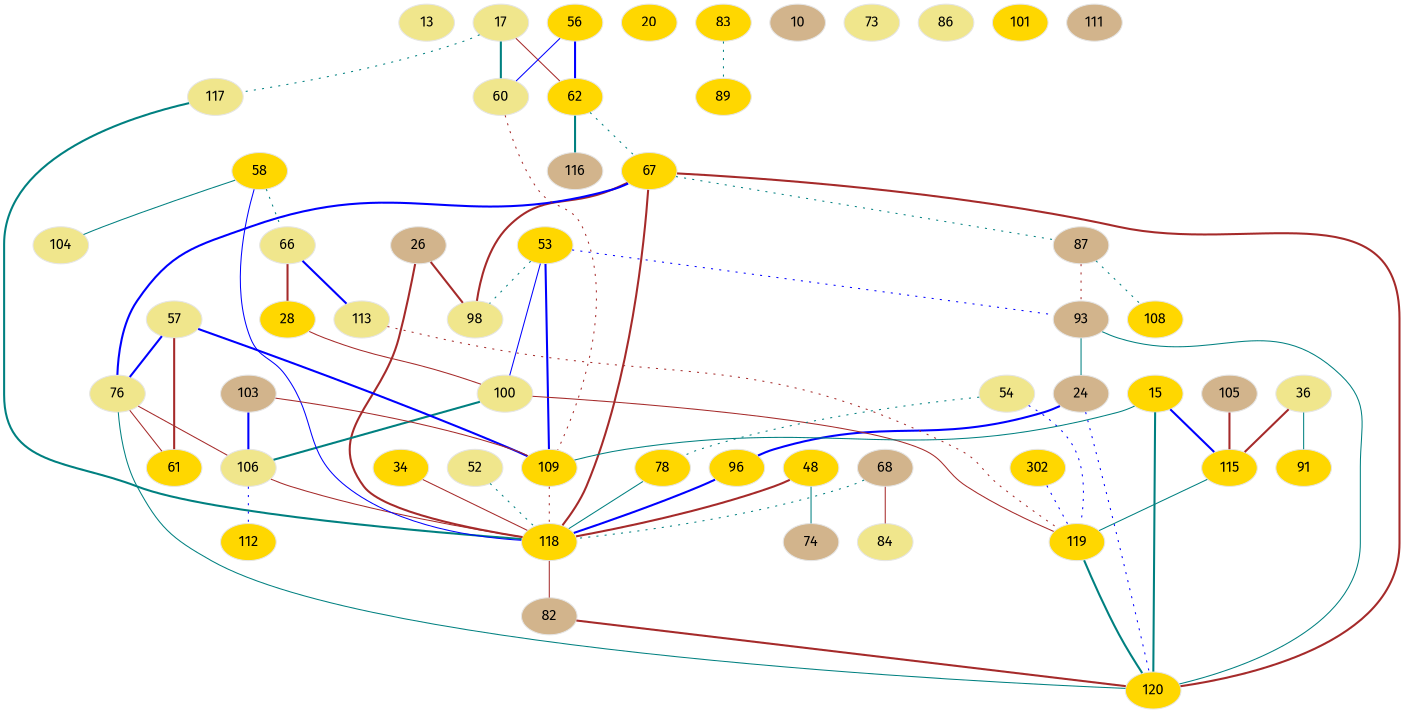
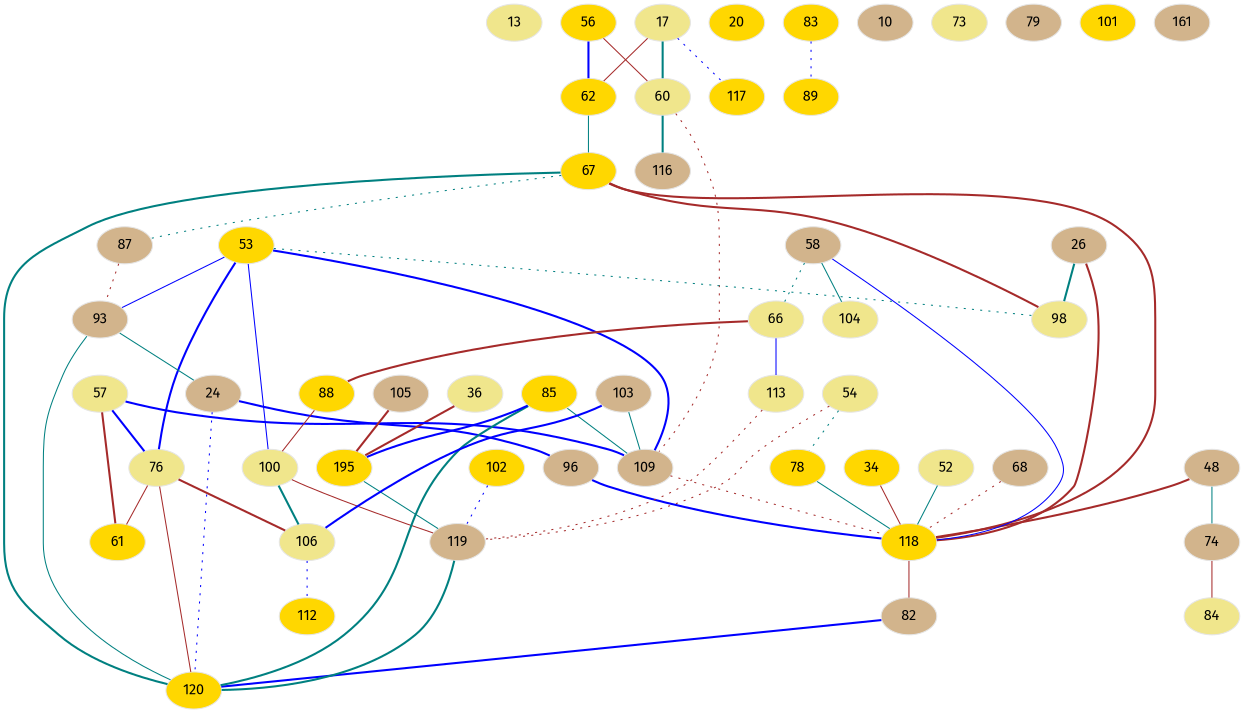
node "86": removed
node "79": added
node "111": label "111" -> "161"
edge "56" -- "60": color blue -> brown
edge "83" -- "89": color teal -> blue
edge "17" -- "117": color teal -> blue
node "117": fillcolor khaki -> gold
edge "62" -- "116": now "60" -- "116"
edge "62" -- "67": style dotted -> solid
node "58": fillcolor gold -> tan
edge "67" -- "76": now "53" -- "76"
edge "67" -- "120": color brown -> teal
edge "66" -- "113": style bold -> solid
edge "26" -- "98": color brown -> teal
edge "53" -- "93": style dotted -> solid
node "28": label "28" -> "88"
node "108": removed
node "15": label "15" -> "85"
edge "103" -- "109": color brown -> teal
edge "76" -- "106": style solid -> bold
edge "54" -- "119": color blue -> brown
edge "117" -- "118": removed
node "109": fillcolor gold -> tan
node "96": fillcolor gold -> tan
node "48": fillcolor gold -> tan
node "302": label "302" -> "102"
node "115": label "115" -> "195"
node "91": removed
edge "52" -- "118": style dotted -> solid
edge "68" -- "84": now "74" -- "84"
edge "106" -- "118": removed
edge "68" -- "118": color teal -> brown
node "119": fillcolor gold -> tan
edge "76" -- "120": color teal -> brown
edge "82" -- "120": color brown -> blue
